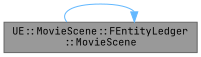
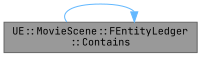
node "UE::MovieScene::FEntityLedger ::MovieScene": label "UE::MovieScene::FEntityLedger ::MovieScene" -> "UE::MovieScene::FEntityLedger ::Contains"
